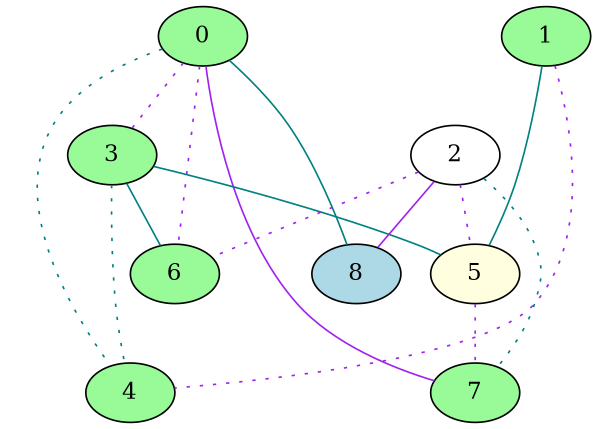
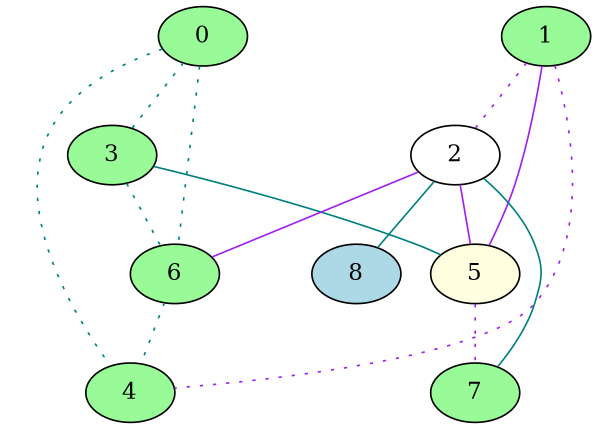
edge "0" -- "3": color purple -> teal
edge "1" -- "2": added
edge "0" -- "8": removed
edge "0" -- "6": color purple -> teal
edge "1" -- "5": color teal -> purple
edge "2" -- "5": style dotted -> solid
edge "3" -- "6": style solid -> dotted
edge "2" -- "8": color purple -> teal
edge "2" -- "6": style dotted -> solid
edge "0" -- "7": removed
edge "2" -- "7": style dotted -> solid
edge "3" -- "4": now "6" -- "4"
